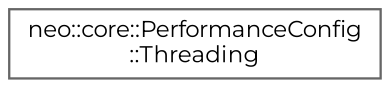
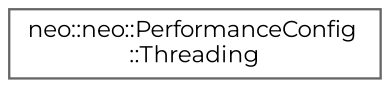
node "neo::core::PerformanceConfig ::Threading": label "neo::core::PerformanceConfig ::Threading" -> "neo::neo::PerformanceConfig ::Threading"
